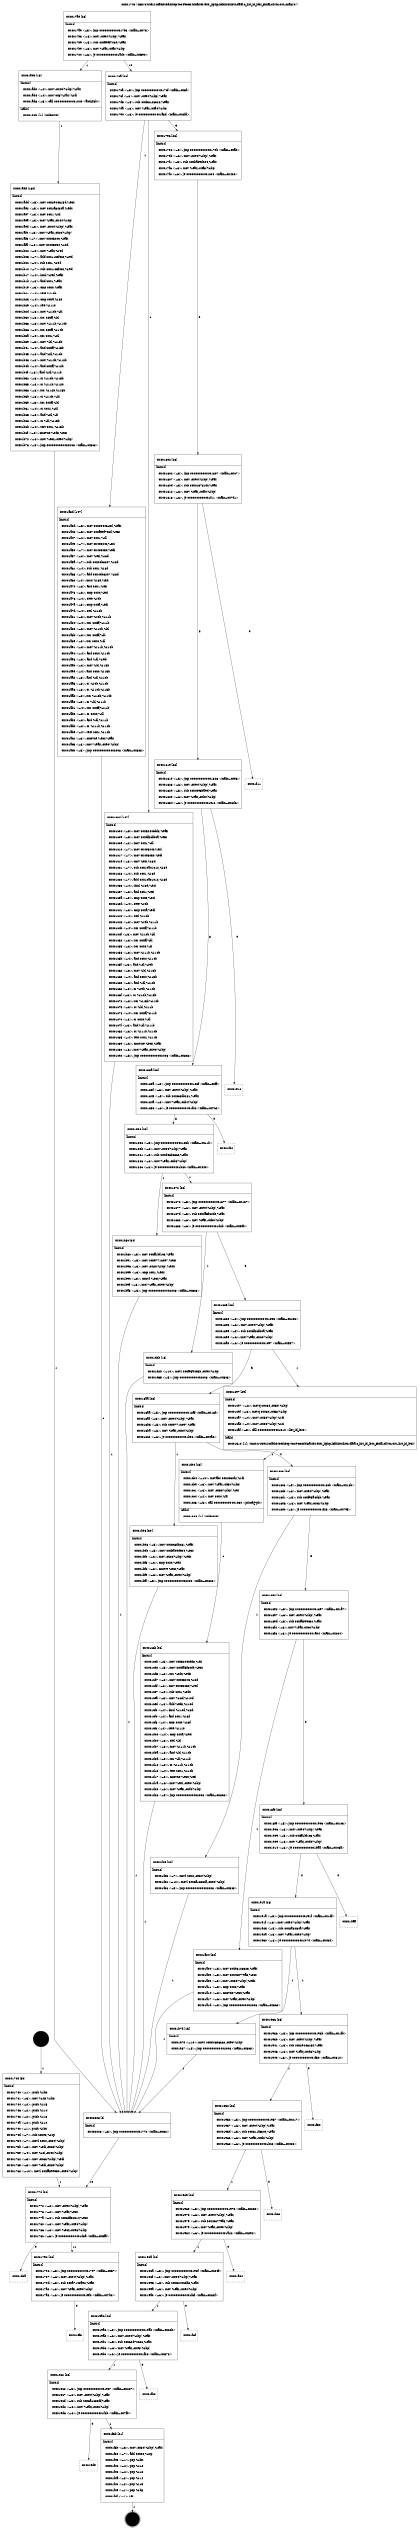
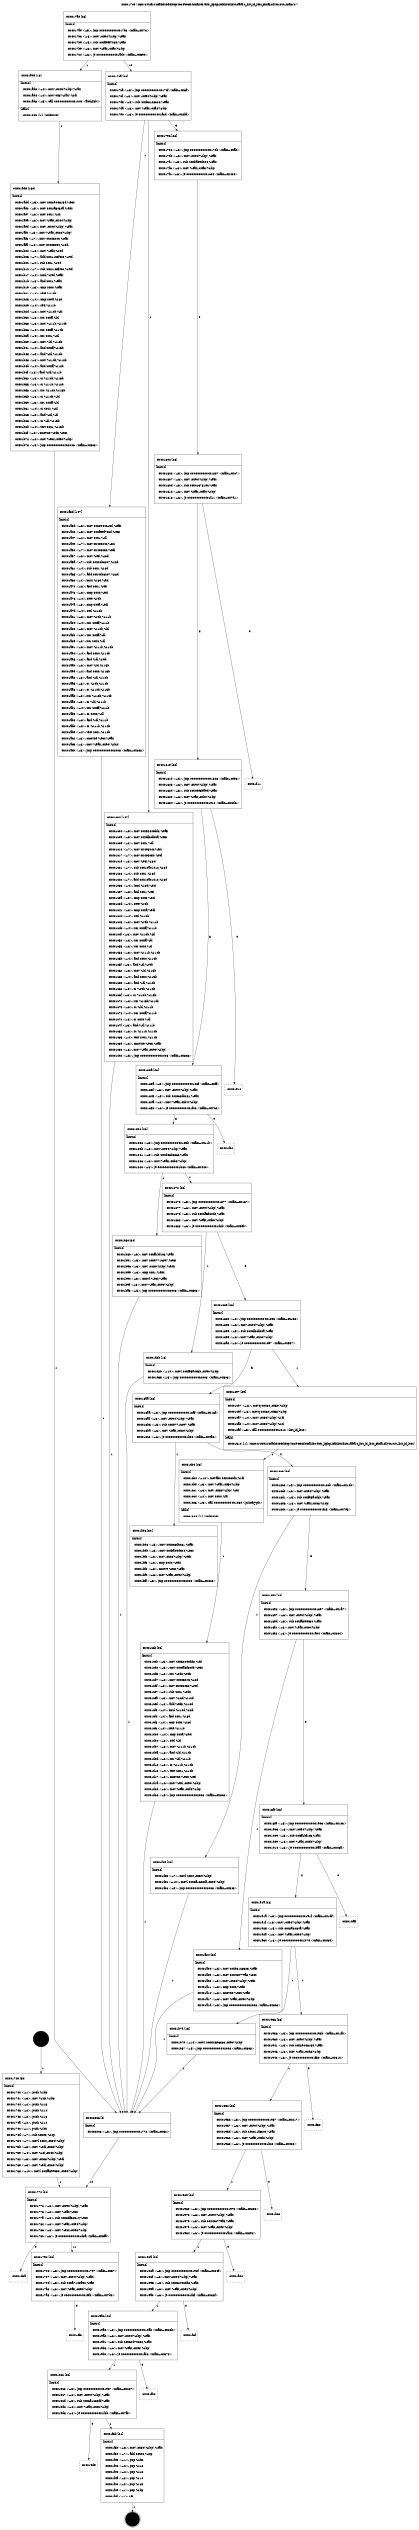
edge "0x401be6 [30]" -> "0x402008 [5]": removed, label "1"
